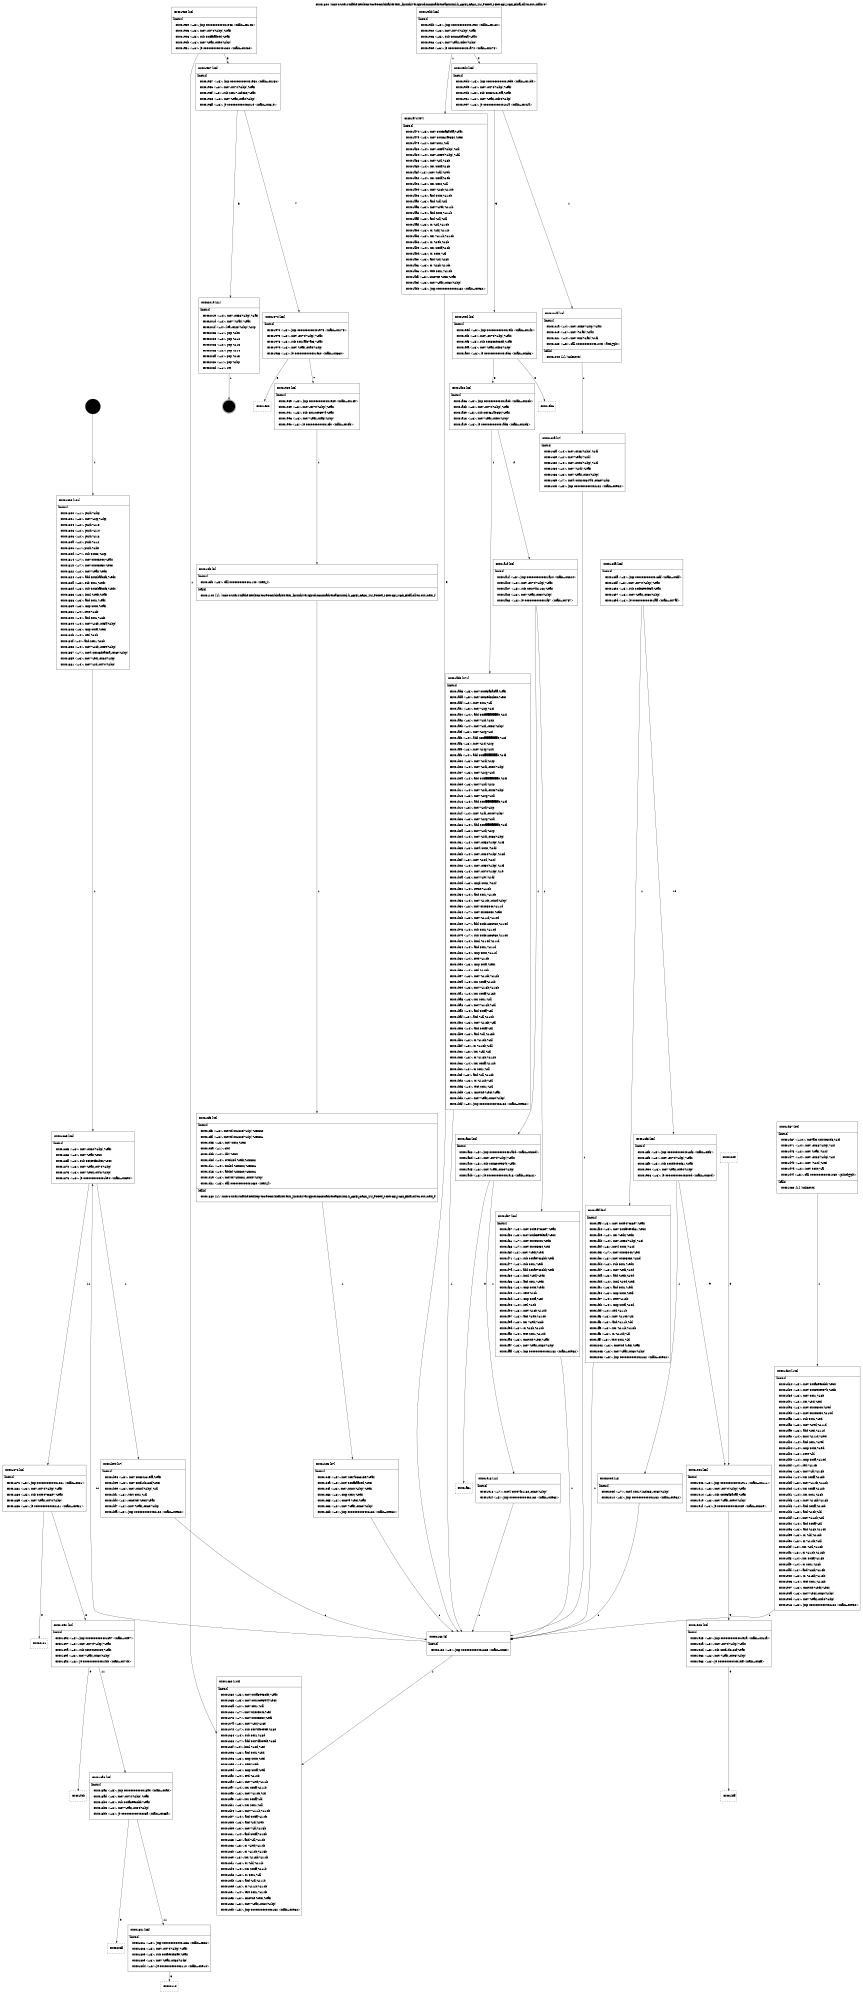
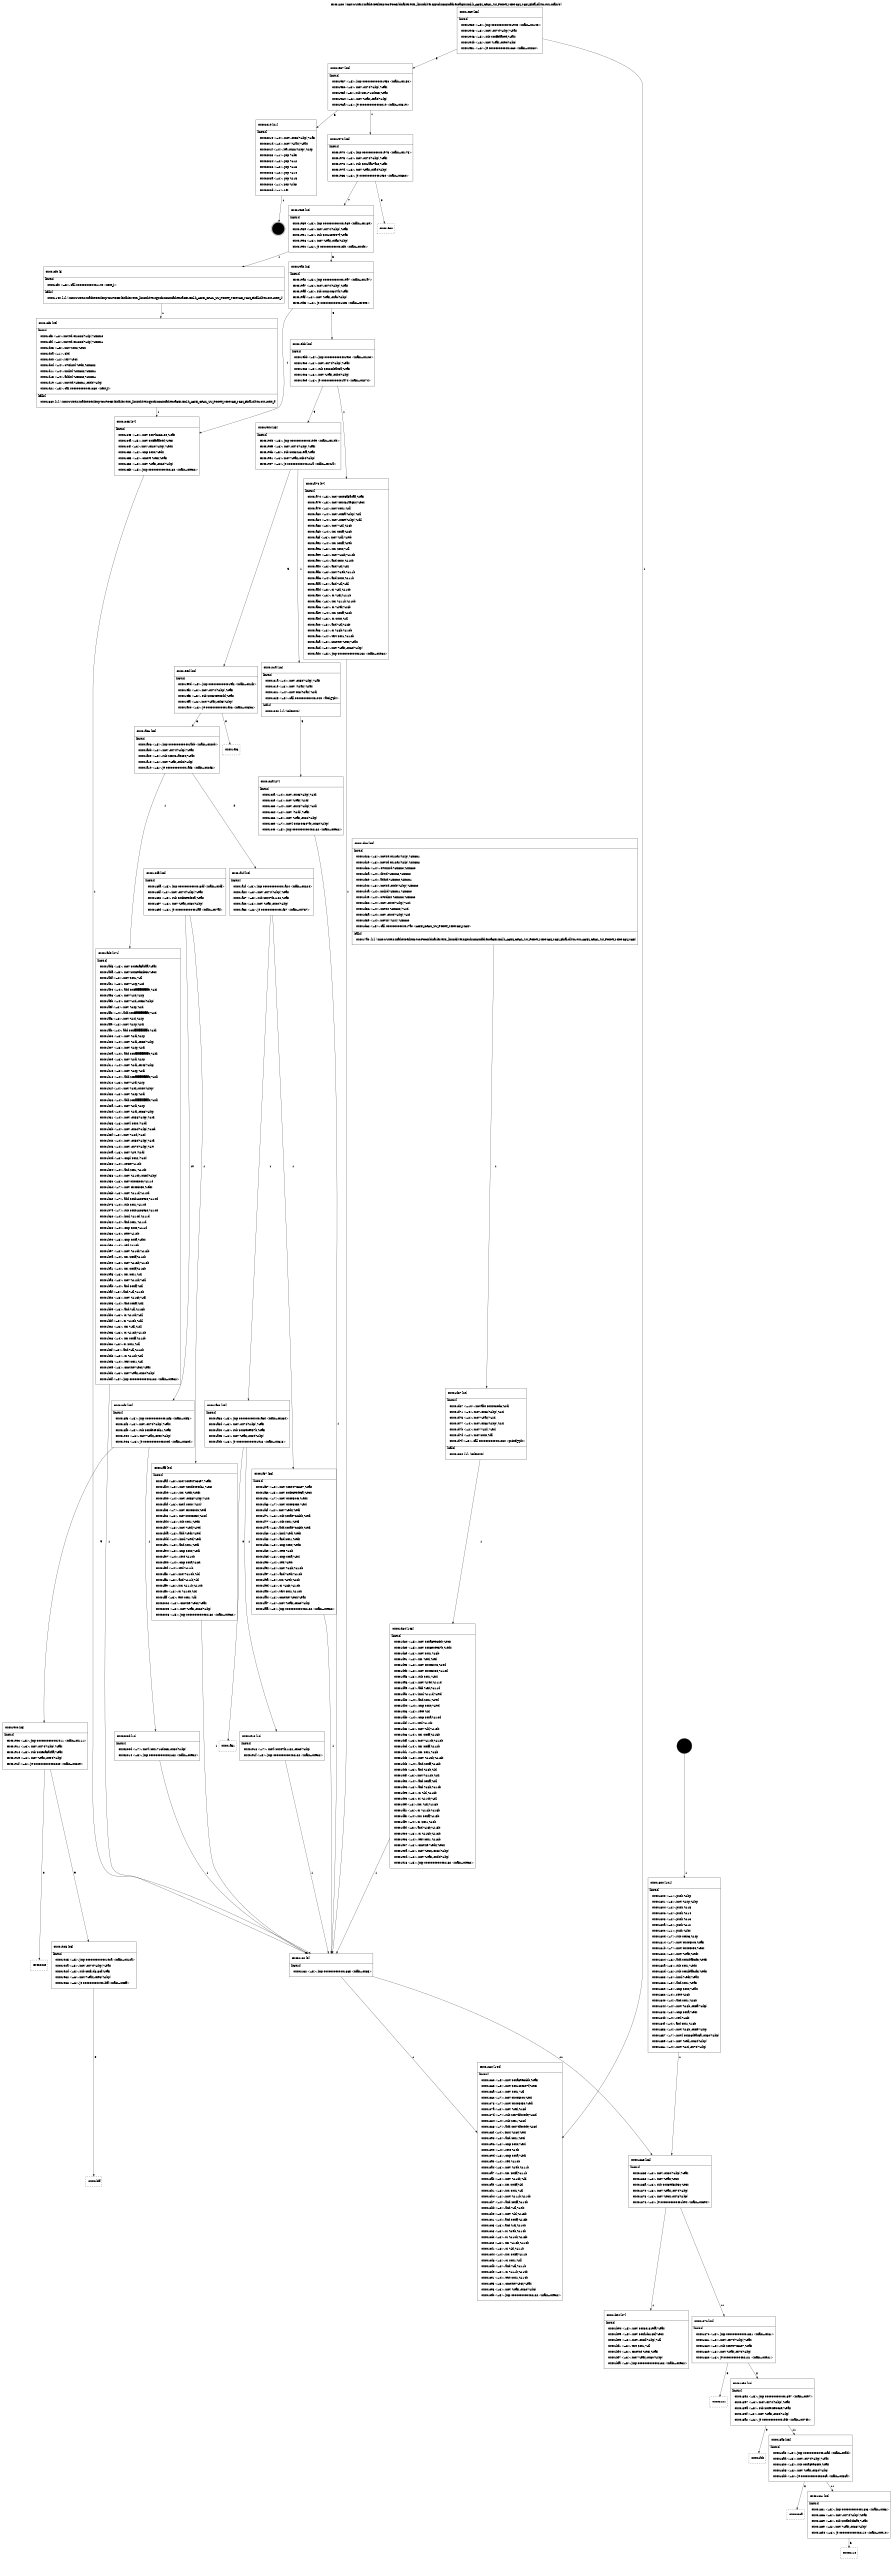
node "0x4019a2 [25]": added
edge "0x401c1a [16]" -> "0x401c2a [27]": label " 1" -> " 5"
edge "0x401a74 [97]" -> "0x402132 [5]": label " 9" -> " 1"
node "0x401d26 [65]": added
edge "0x40202e" -> "0x40190c [25]": reversed
edge "0x401be4 [27]" -> "0x402132 [5]": removed, label "1"
